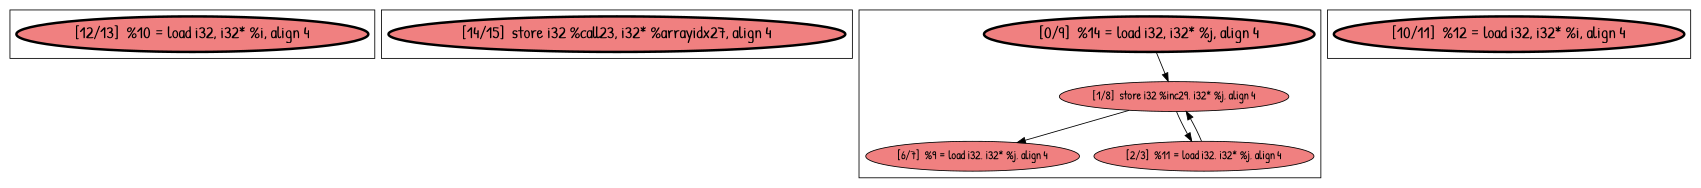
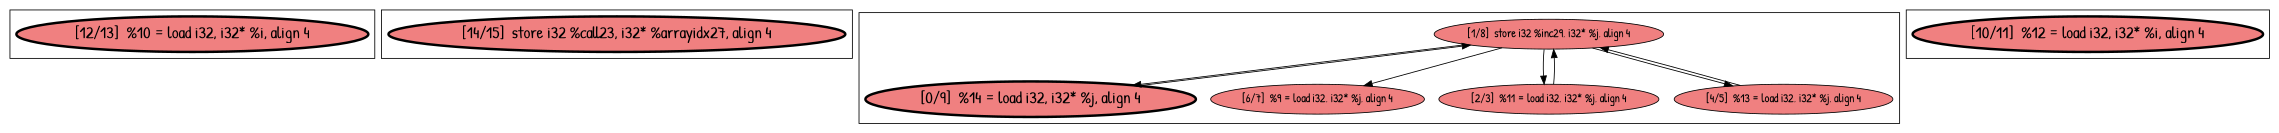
edge "[1/8]  store i32 %inc29, i32* %j, align 4" -> "[0/9]  %14 = load i32, i32* %j, align 4": added
node "[4/5]  %13 = load i32, i32* %j, align 4": added
